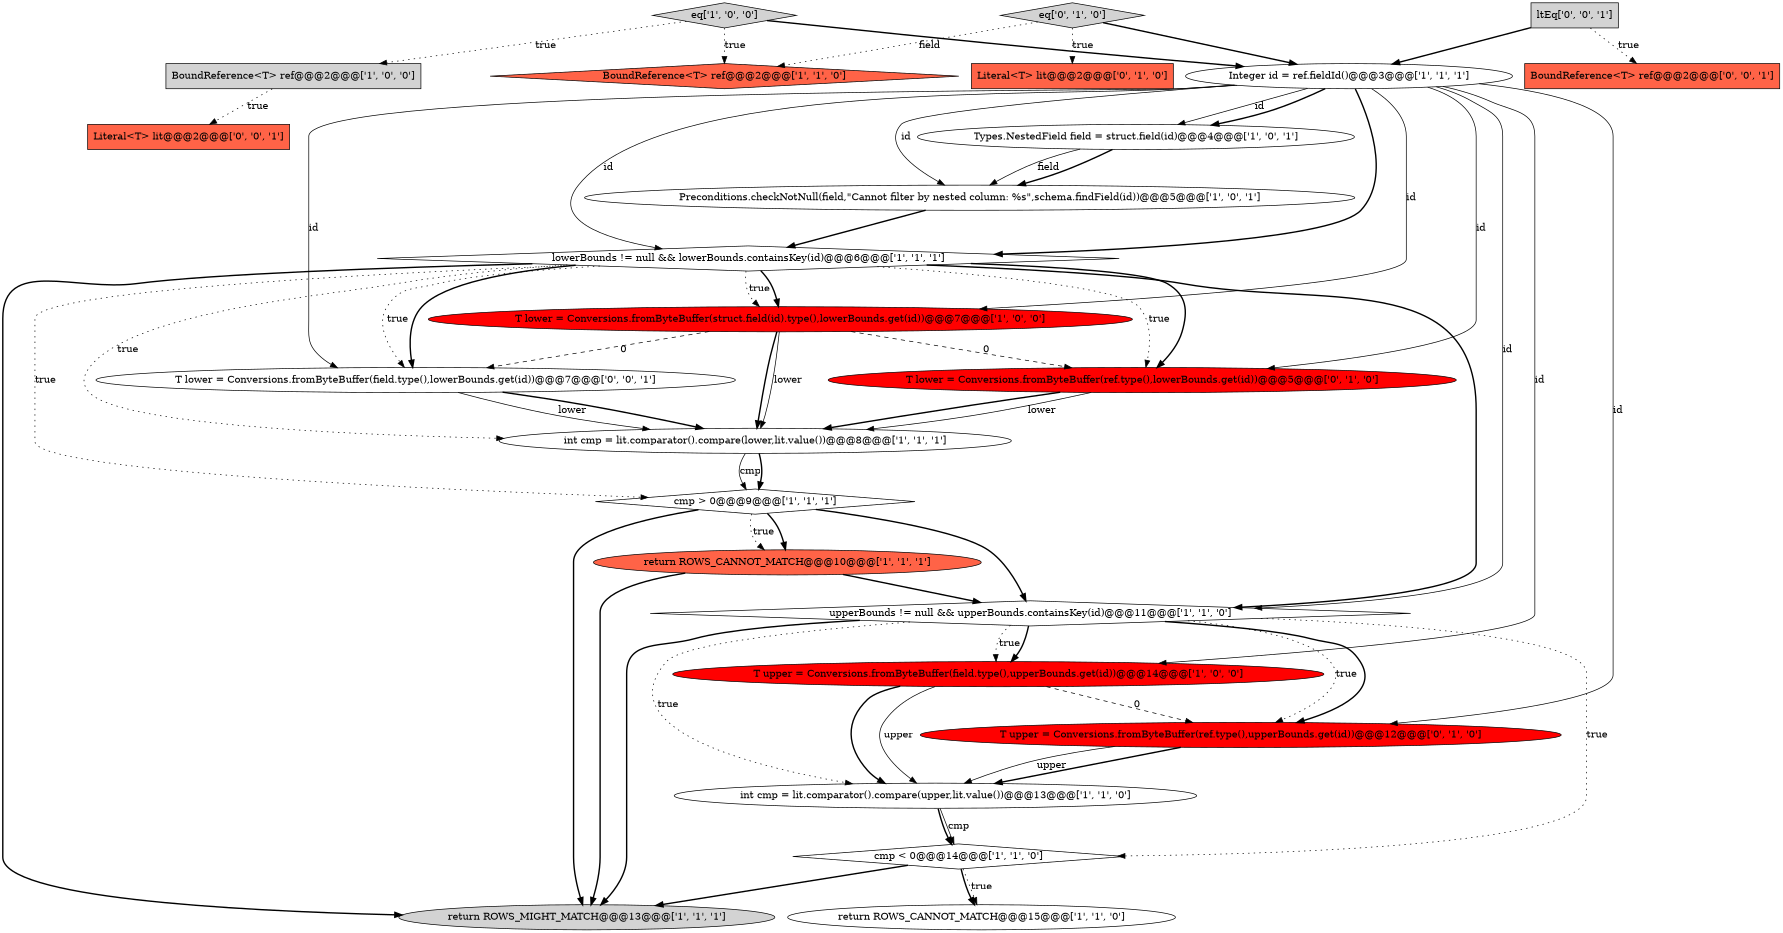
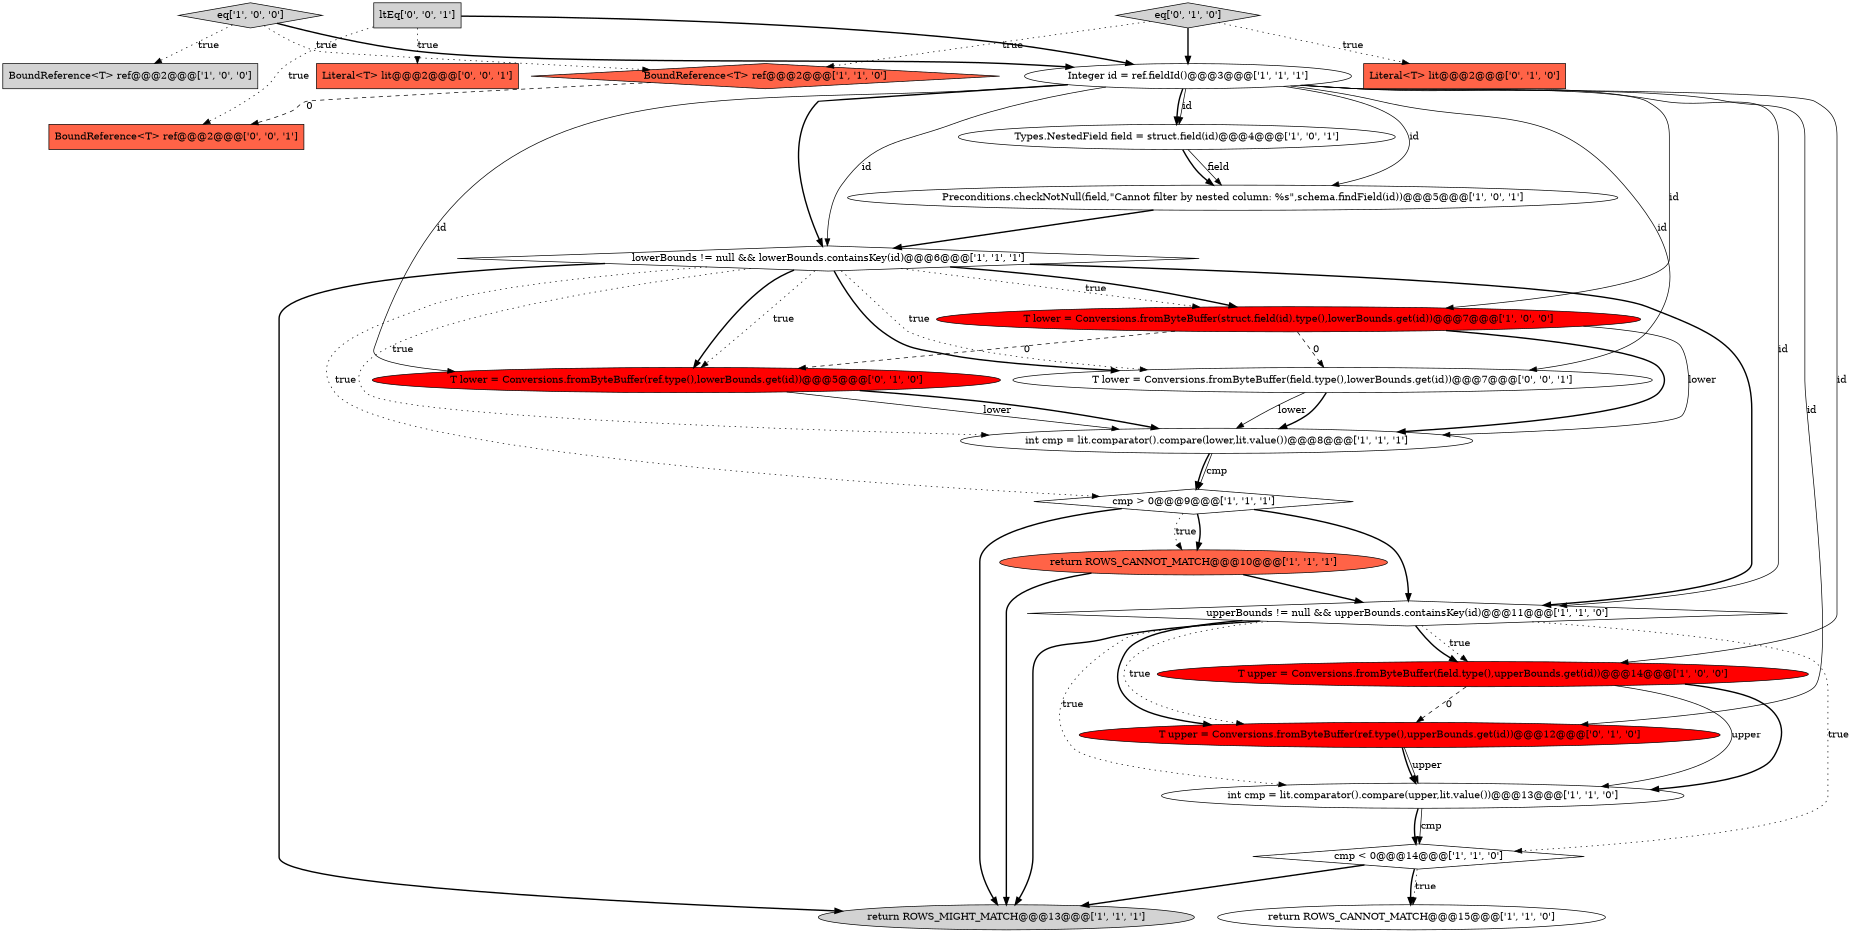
edge "eq['0', '1', '0']" -> "BoundReference<T> ref@@@2@@@['1', '1', '0']": label "field" -> "true"
edge "BoundReference<T> ref@@@2@@@['1', '1', '0']" -> "BoundReference<T> ref@@@2@@@['0', '0', '1']": added, label "0"
edge "BoundReference<T> ref@@@2@@@['1', '0', '0']" -> "Literal<T> lit@@@2@@@['0', '0', '1']": now "ltEq['0', '0', '1']" -> "Literal<T> lit@@@2@@@['0', '0', '1']"
